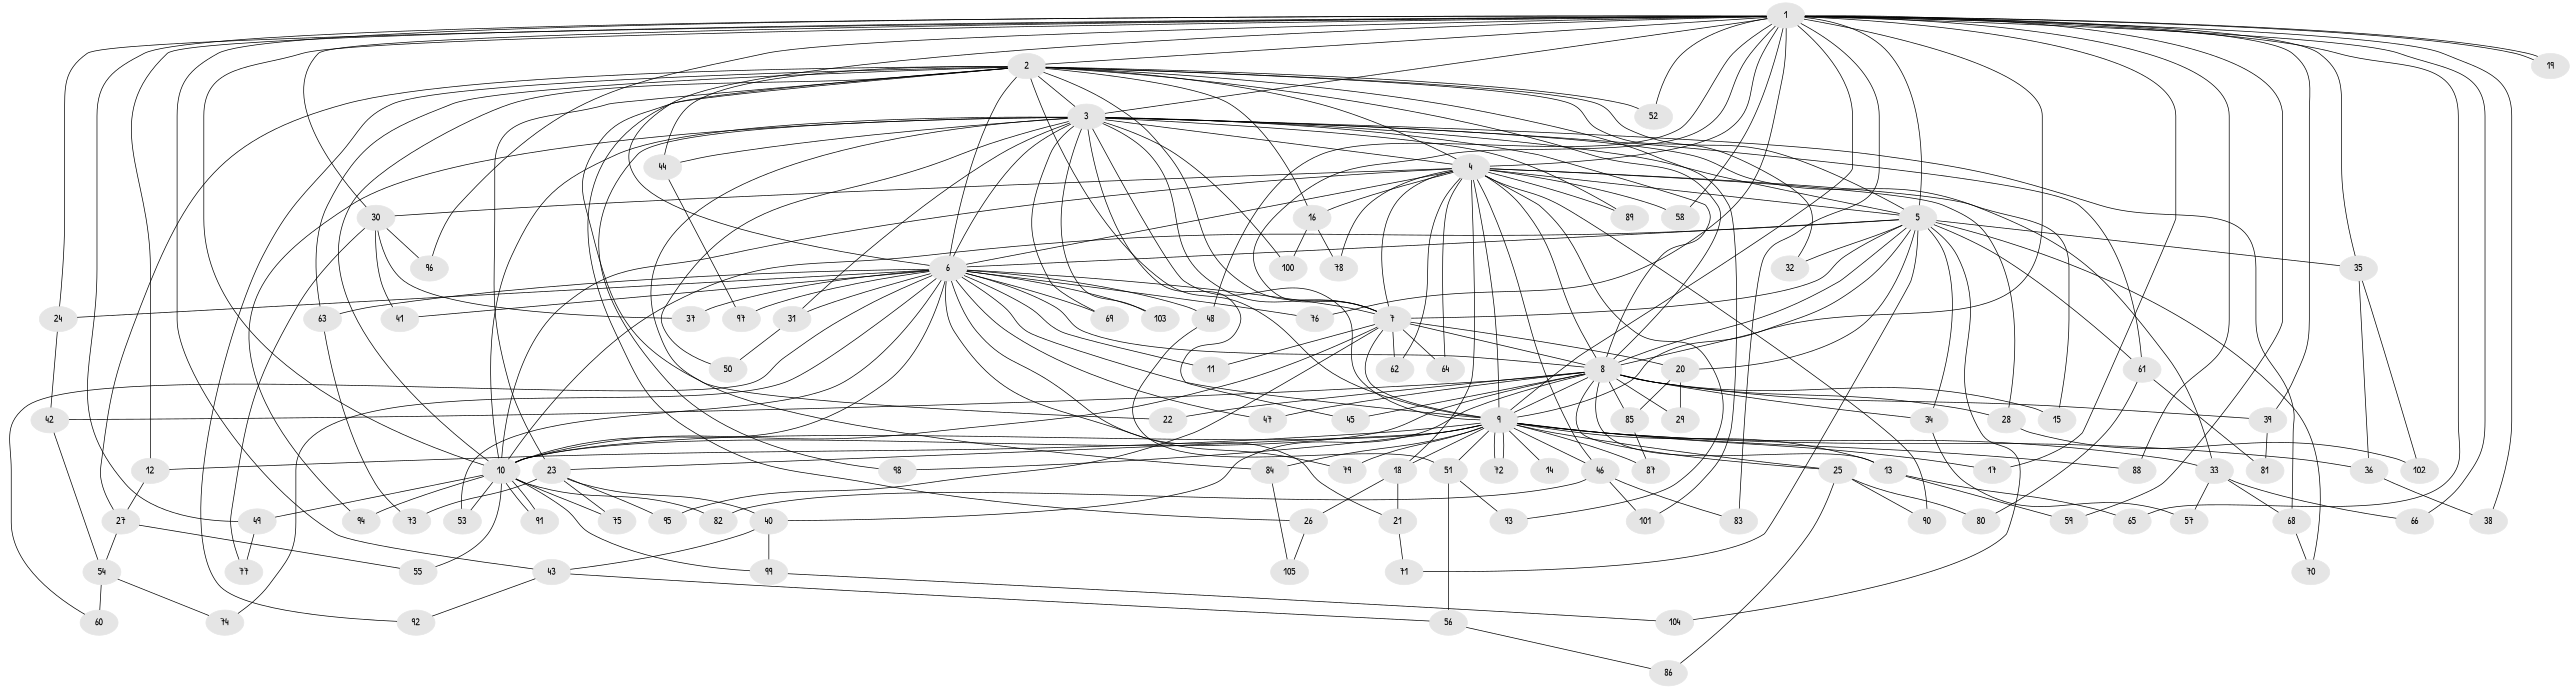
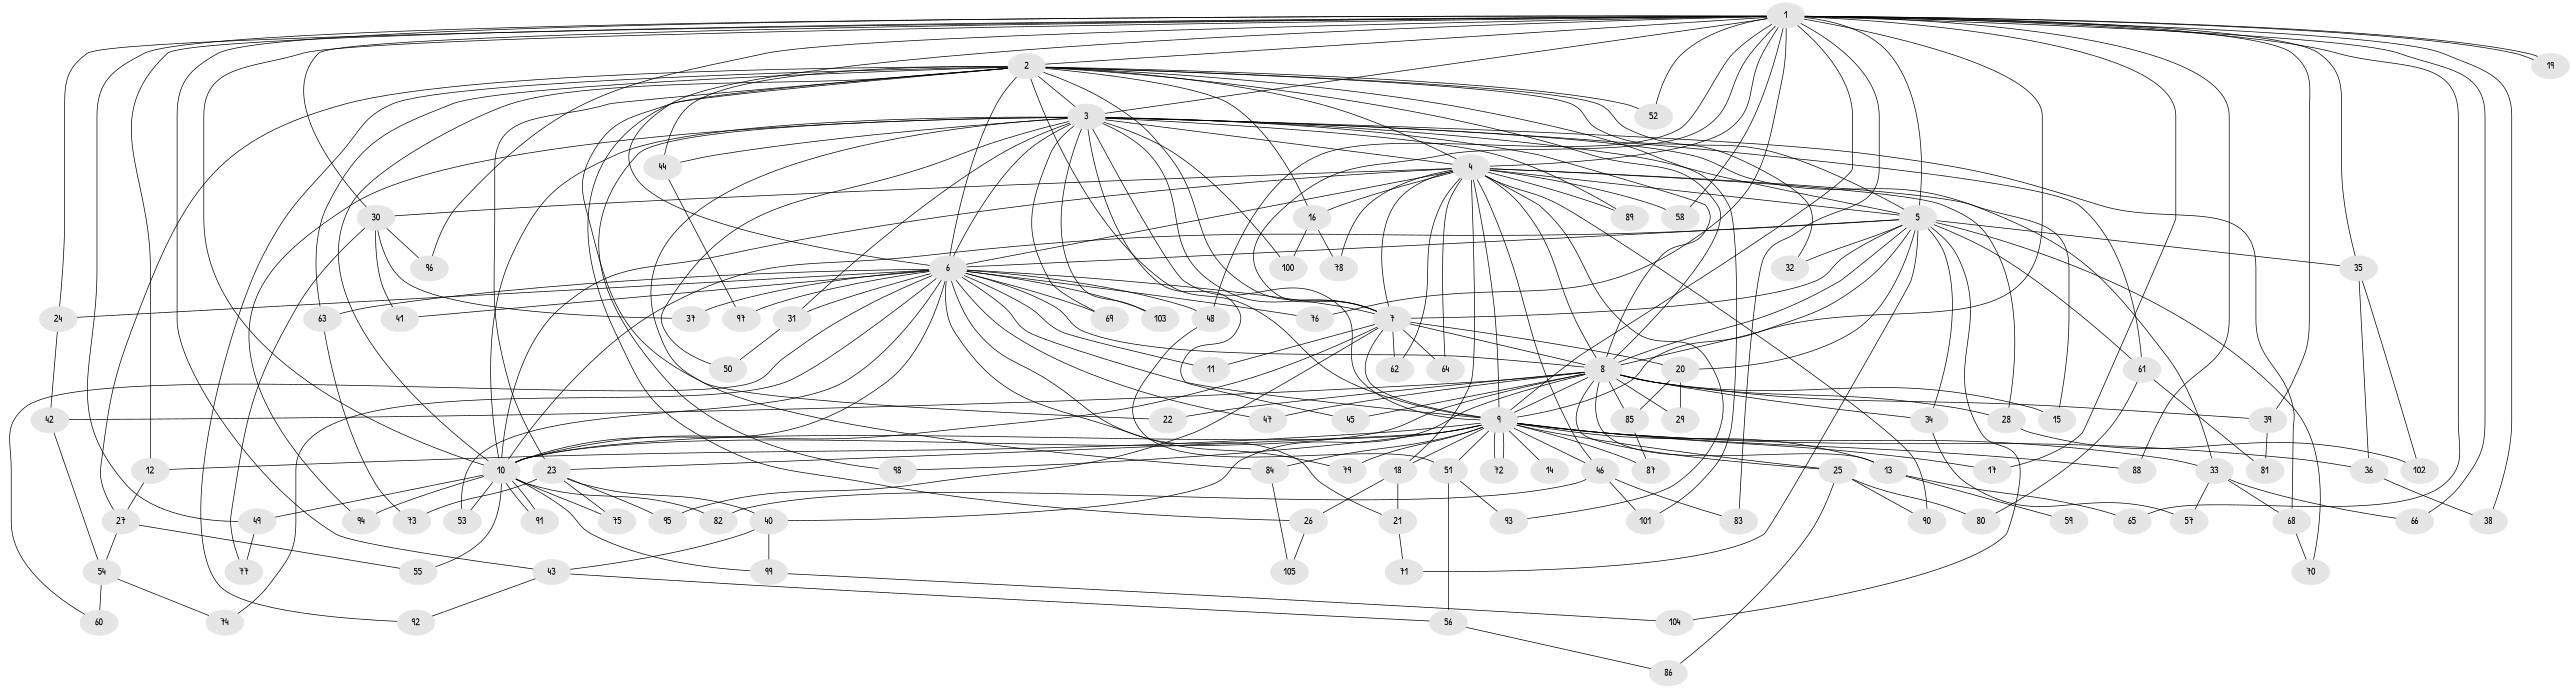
edge "1" -- "59": removed
